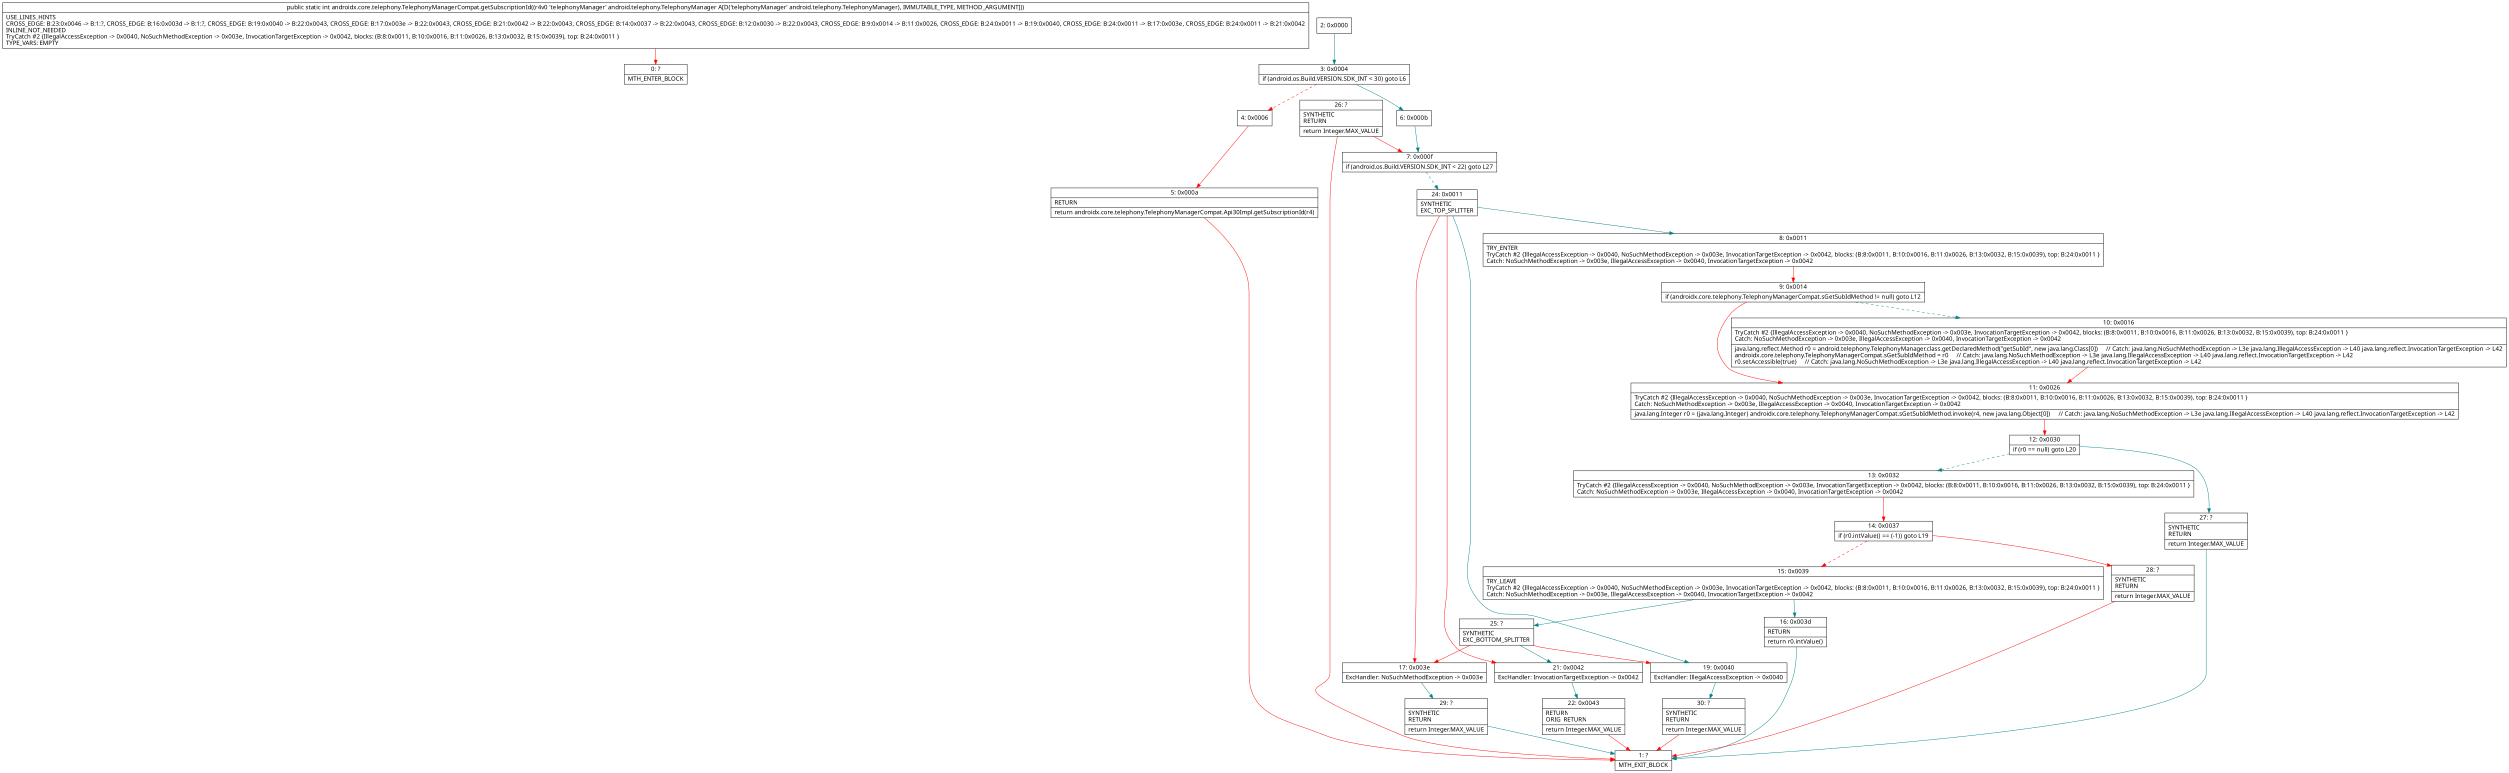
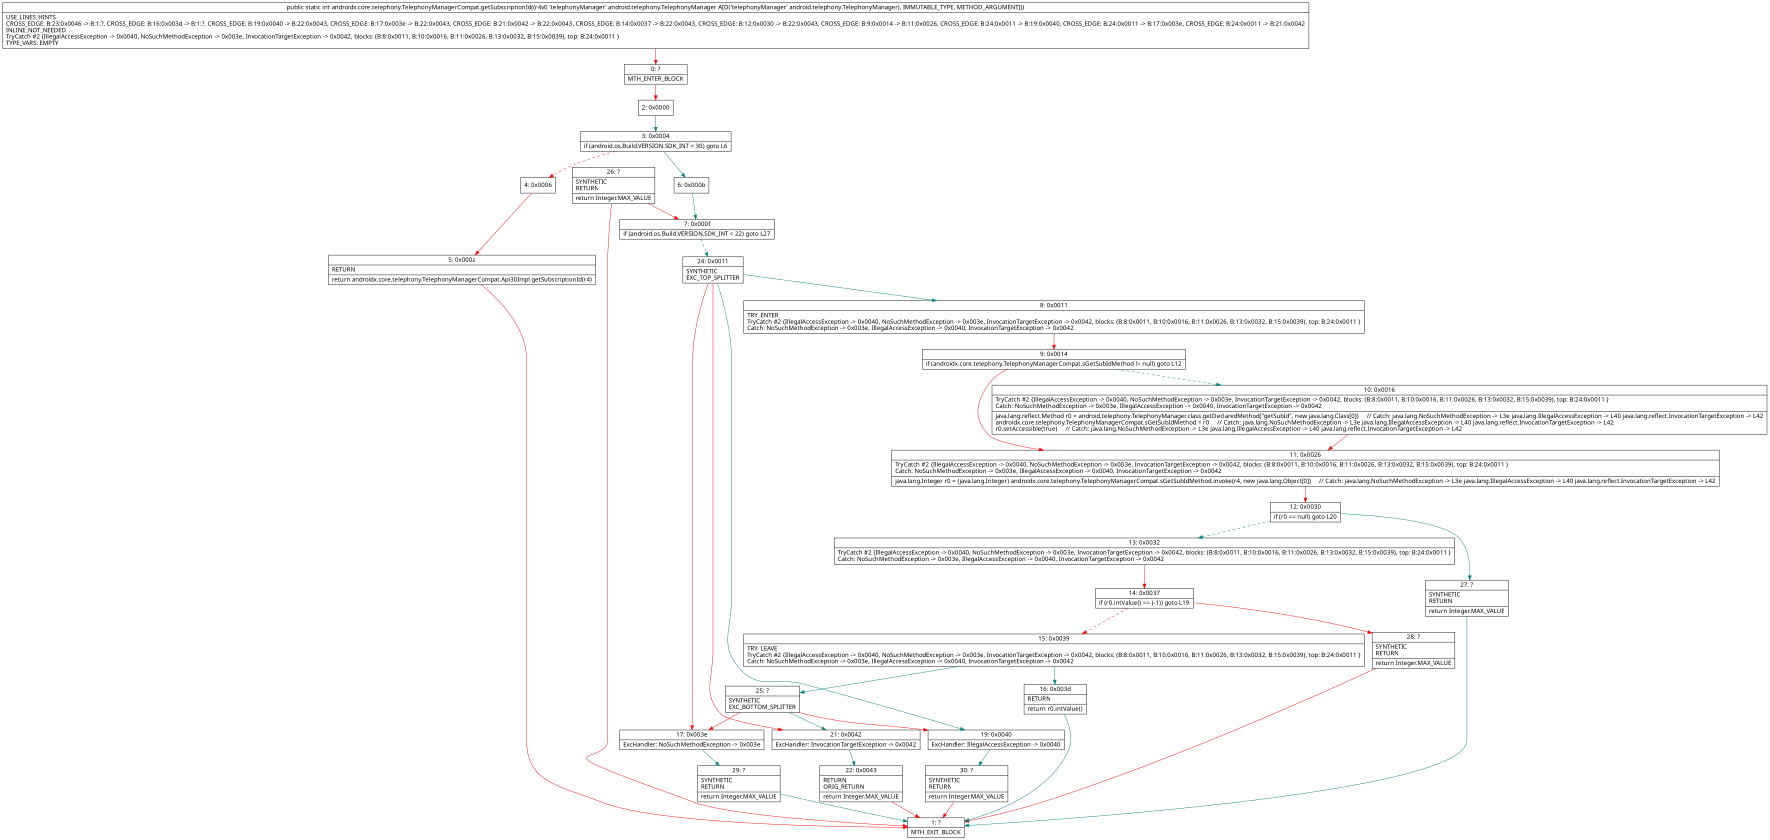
edge "0: ?" -> "2: 0x0000": added
